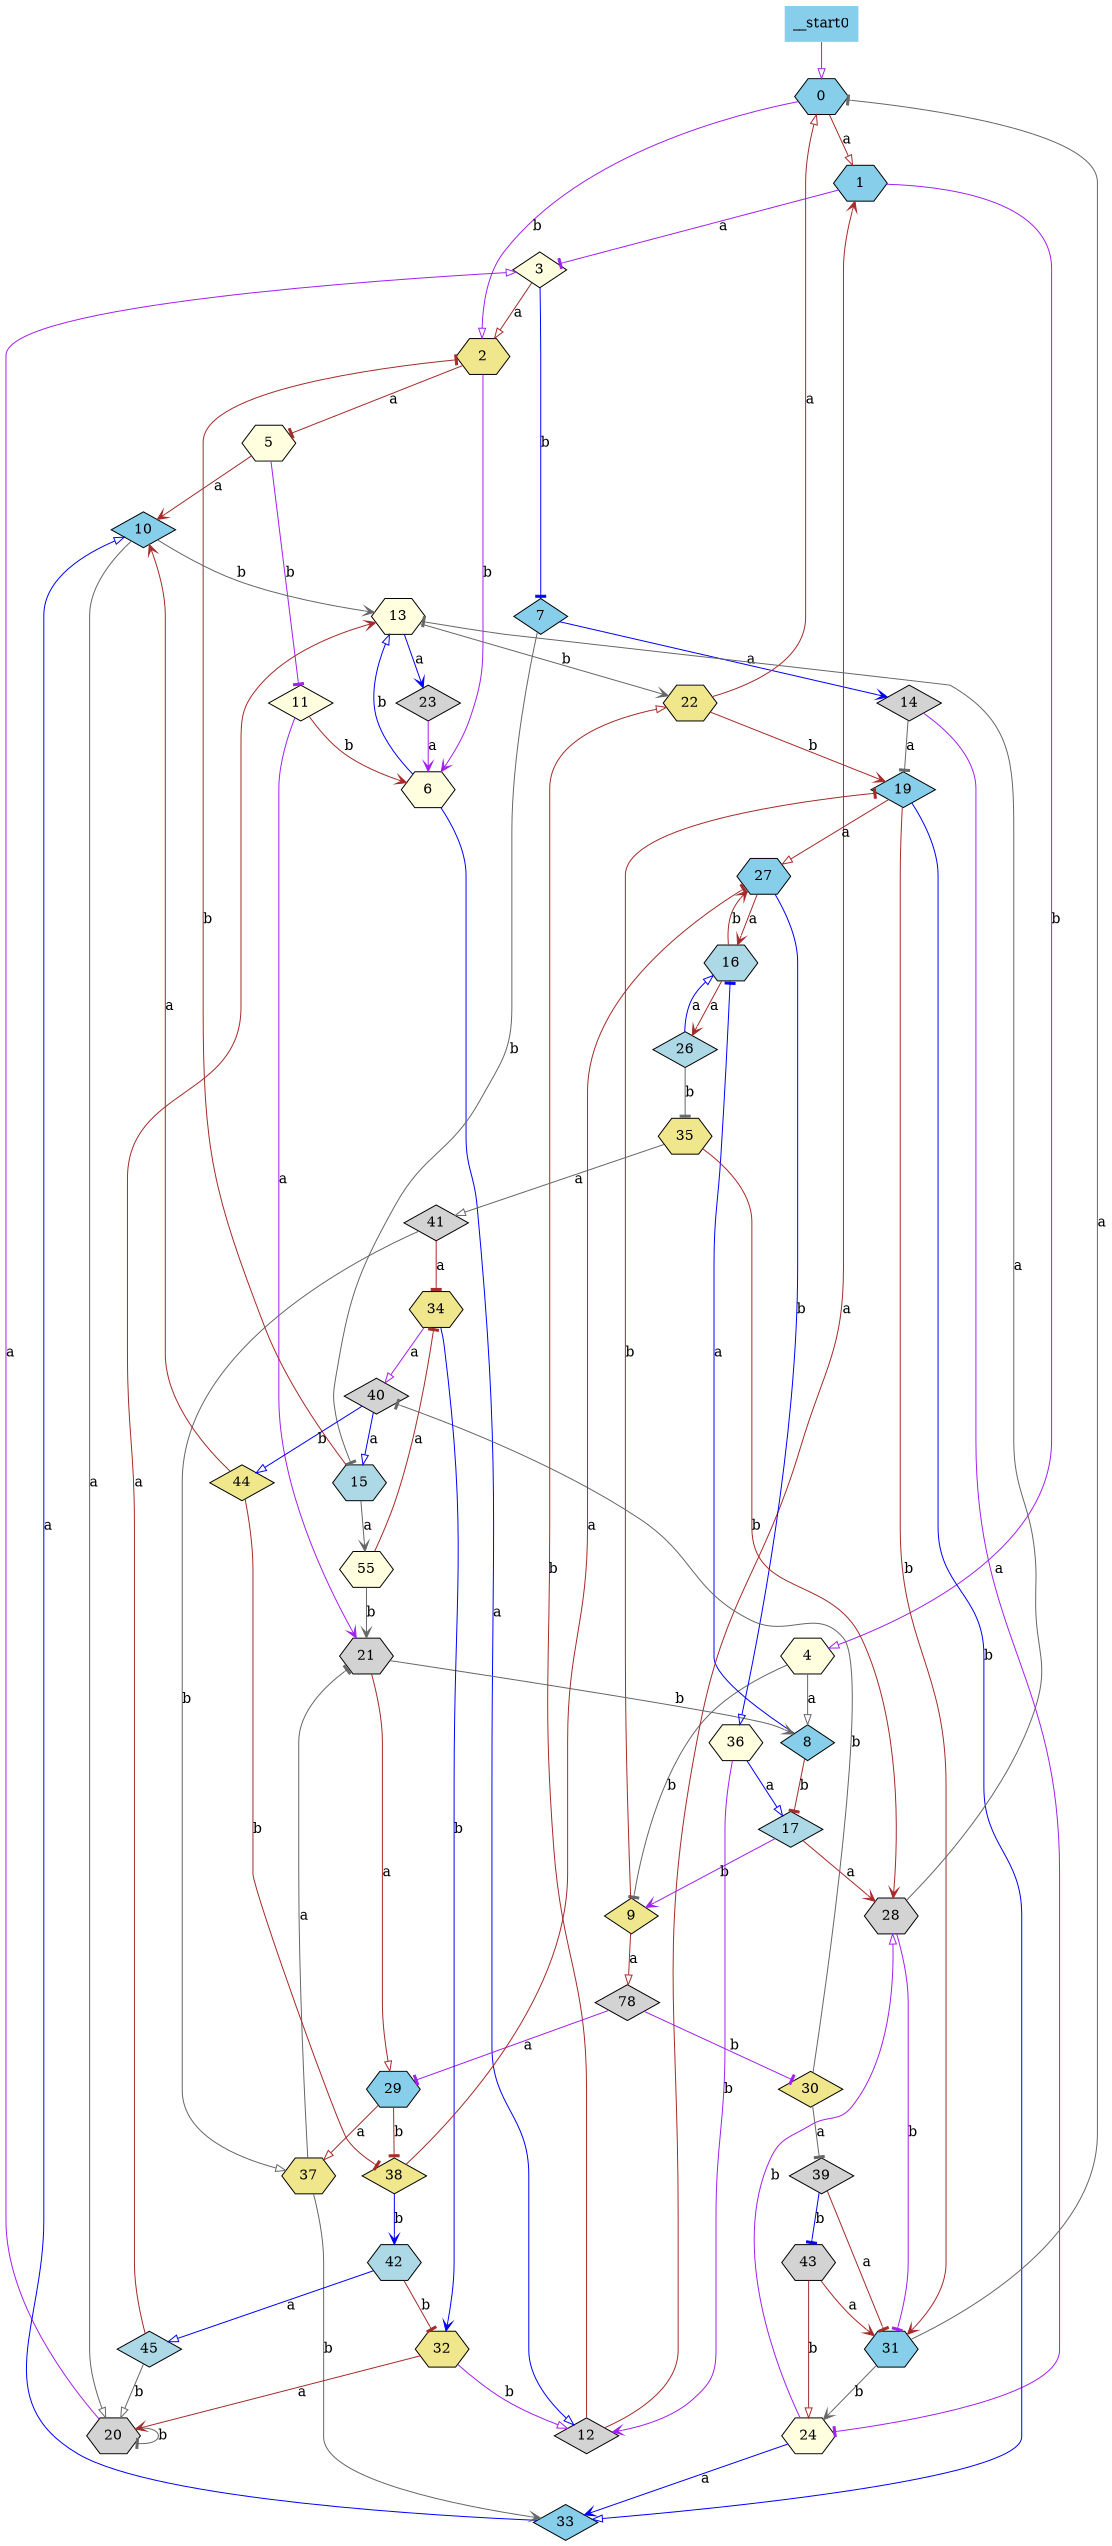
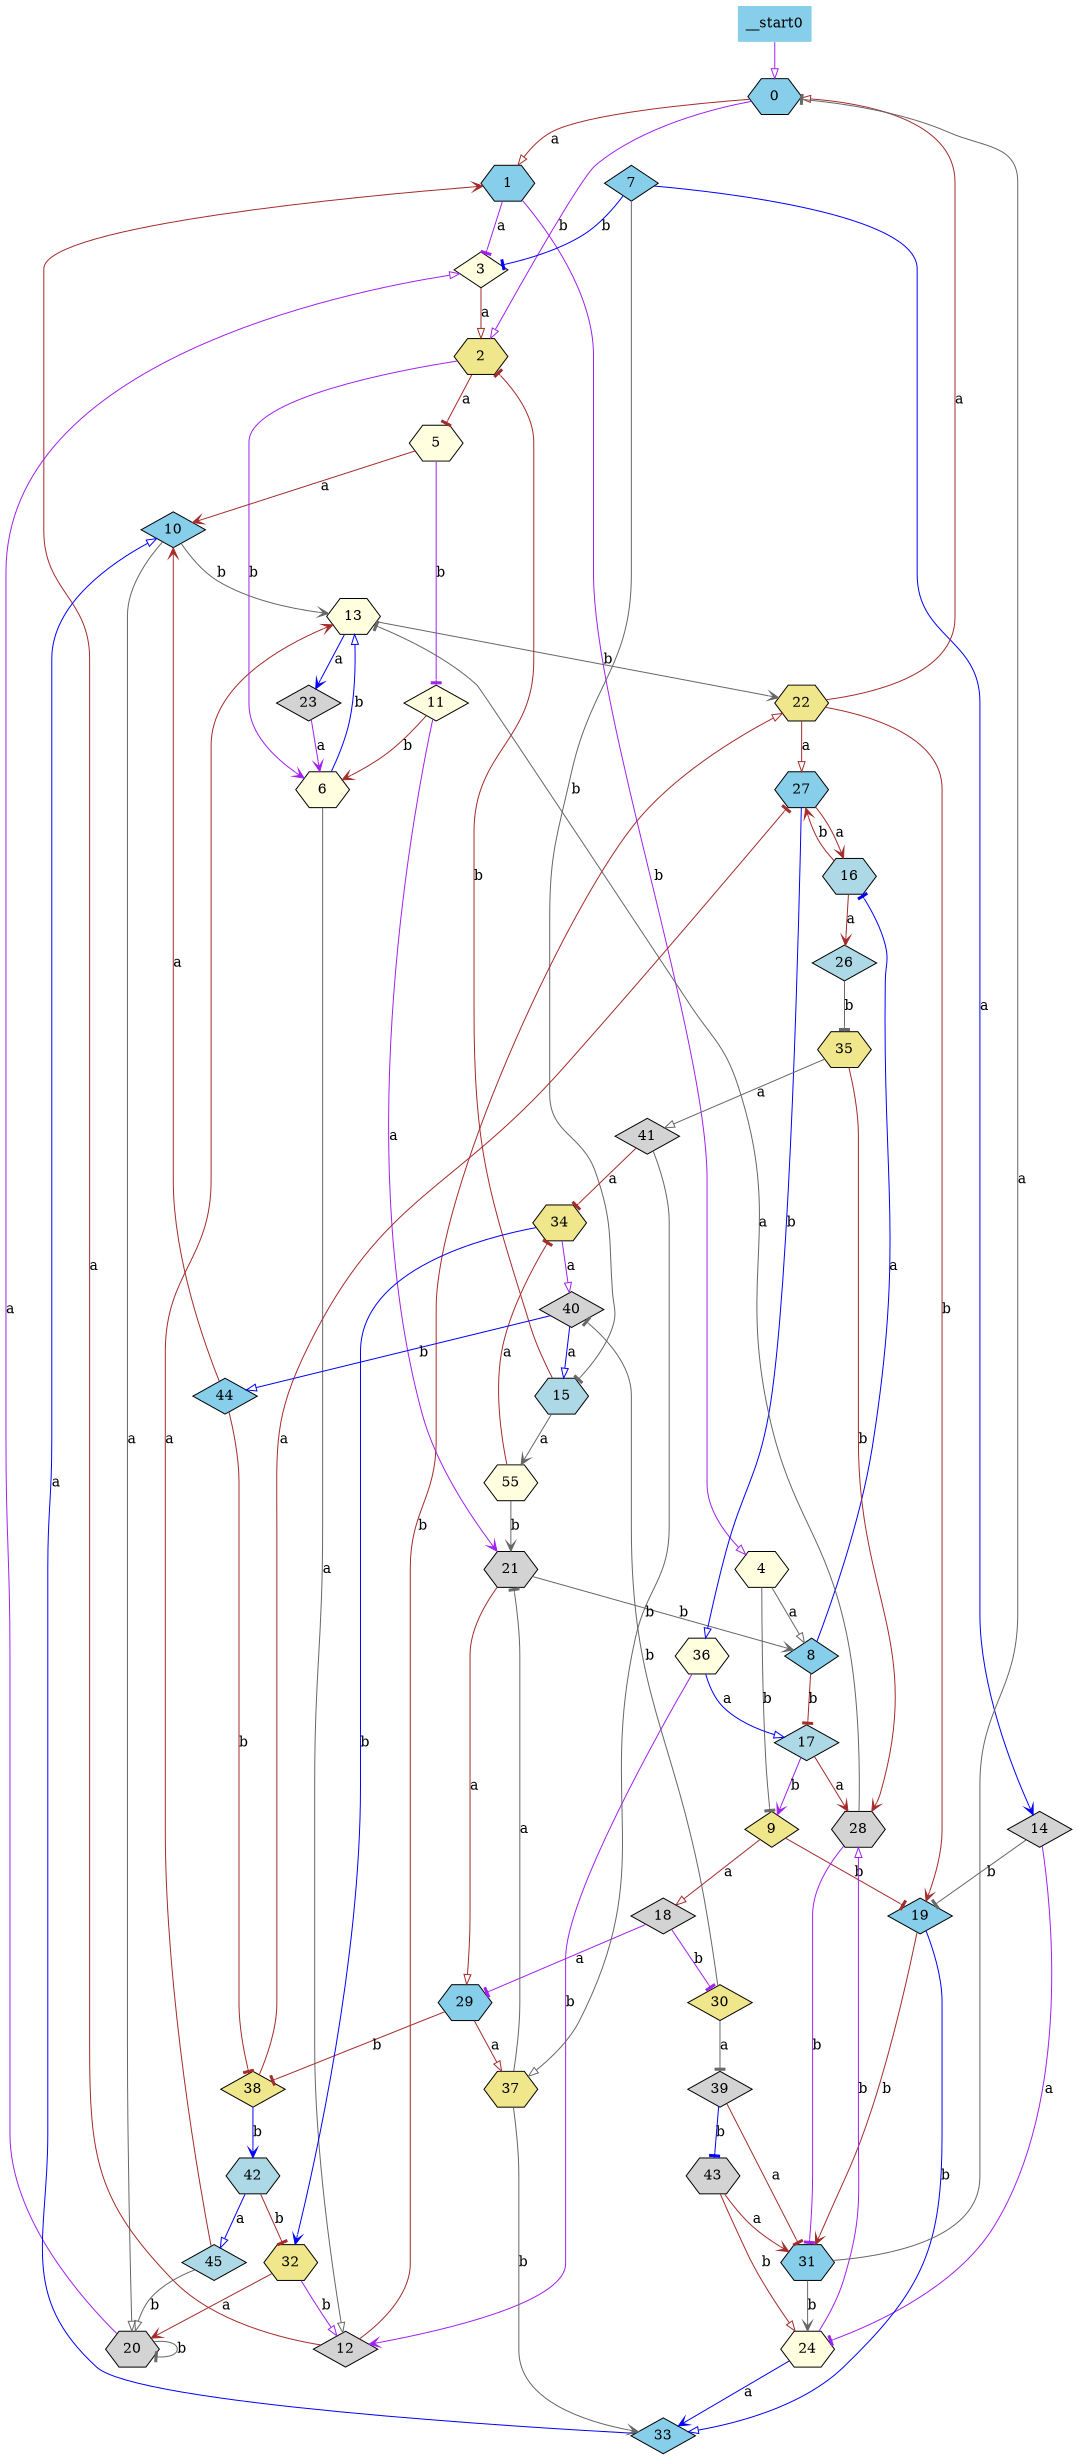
edge "3" -> "7": reversed
edge "14" -> "19": label "a" -> "b"
edge "19" -> "27": now "22" -> "27"
edge "26" -> "16": removed, label "a"
node "44": fillcolor khaki -> skyblue
edge "6" -> "12": color blue -> gray40
node "78": label "78" -> "18"
